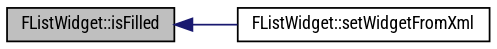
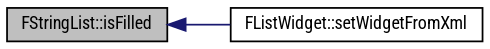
node "FListWidget::isFilled": label "FListWidget::isFilled" -> "FStringList::isFilled"
